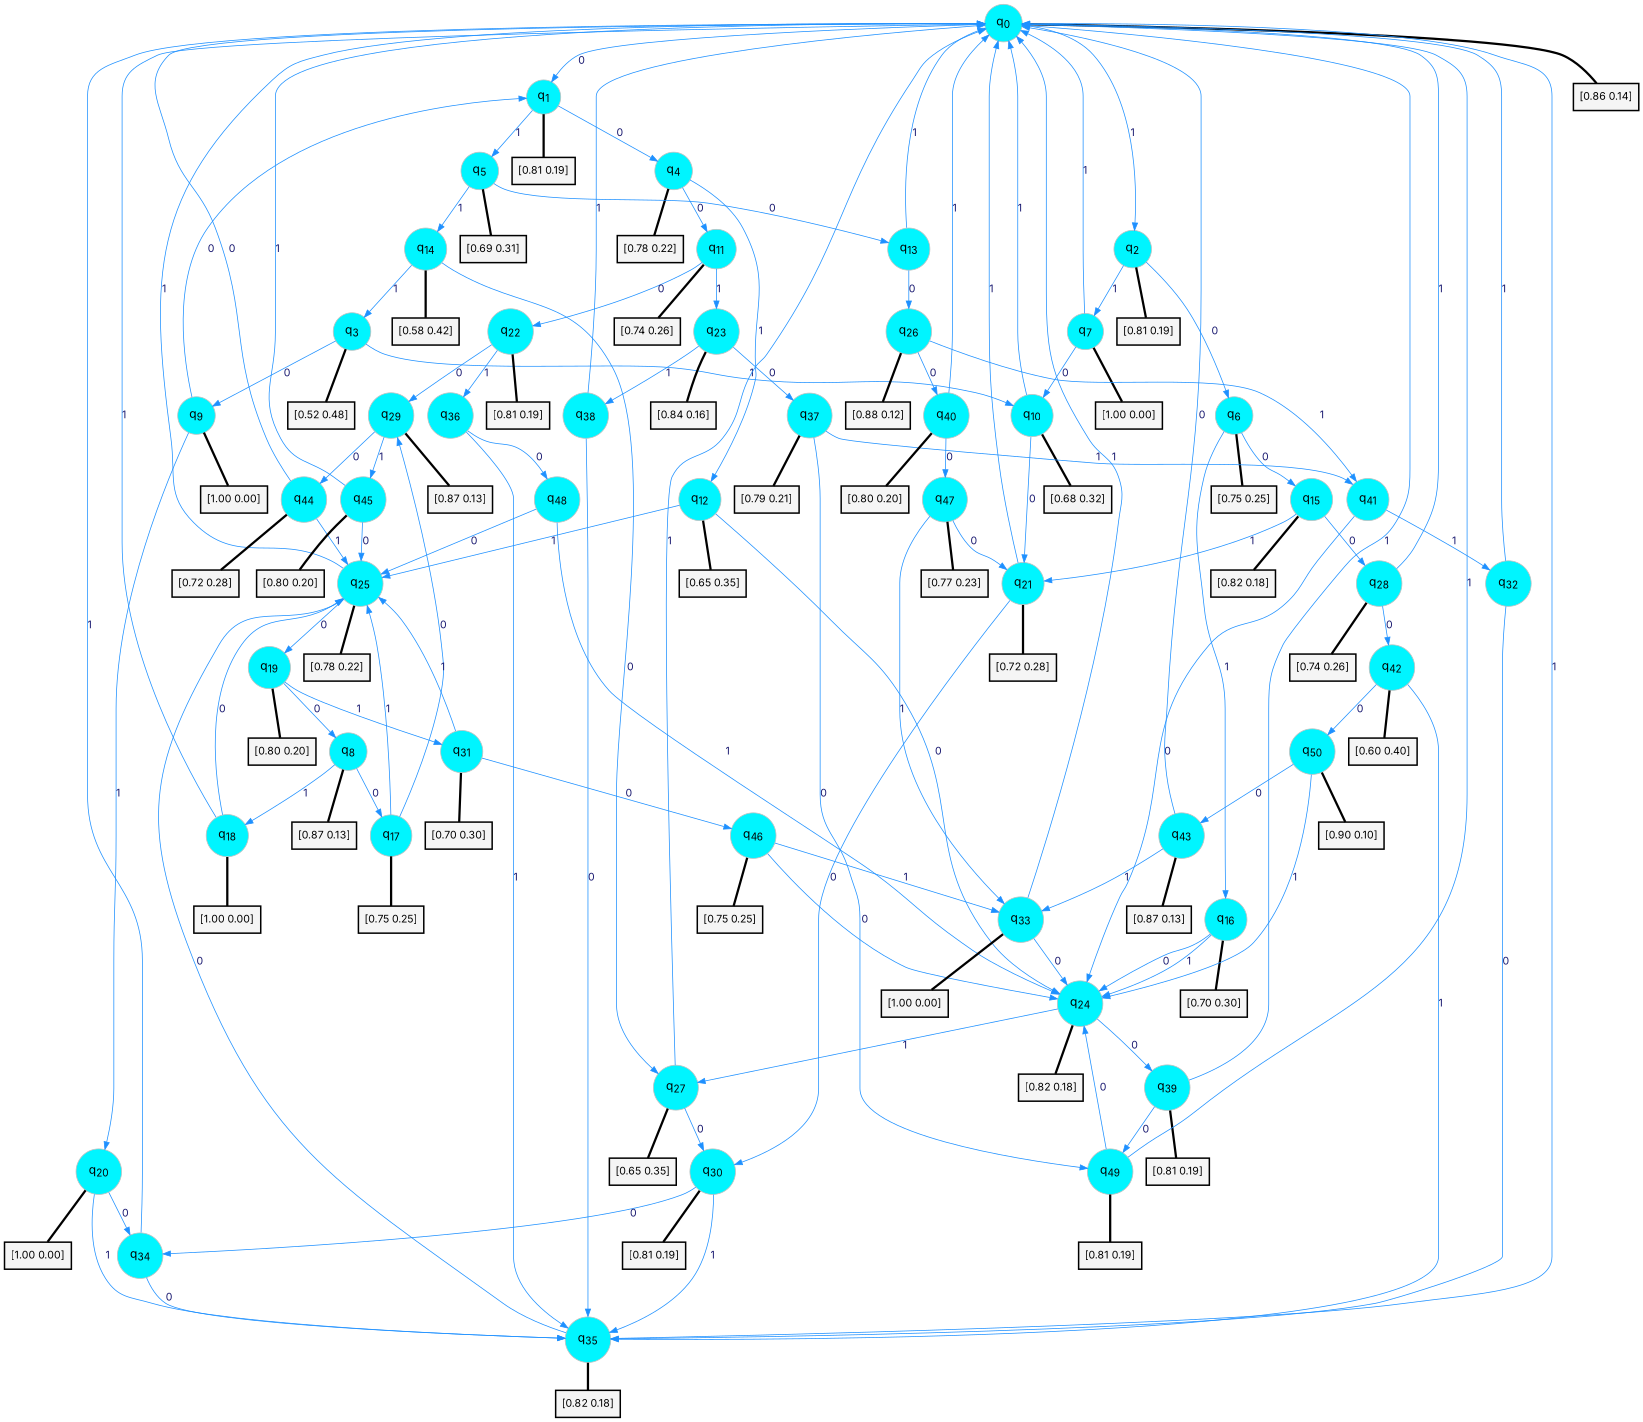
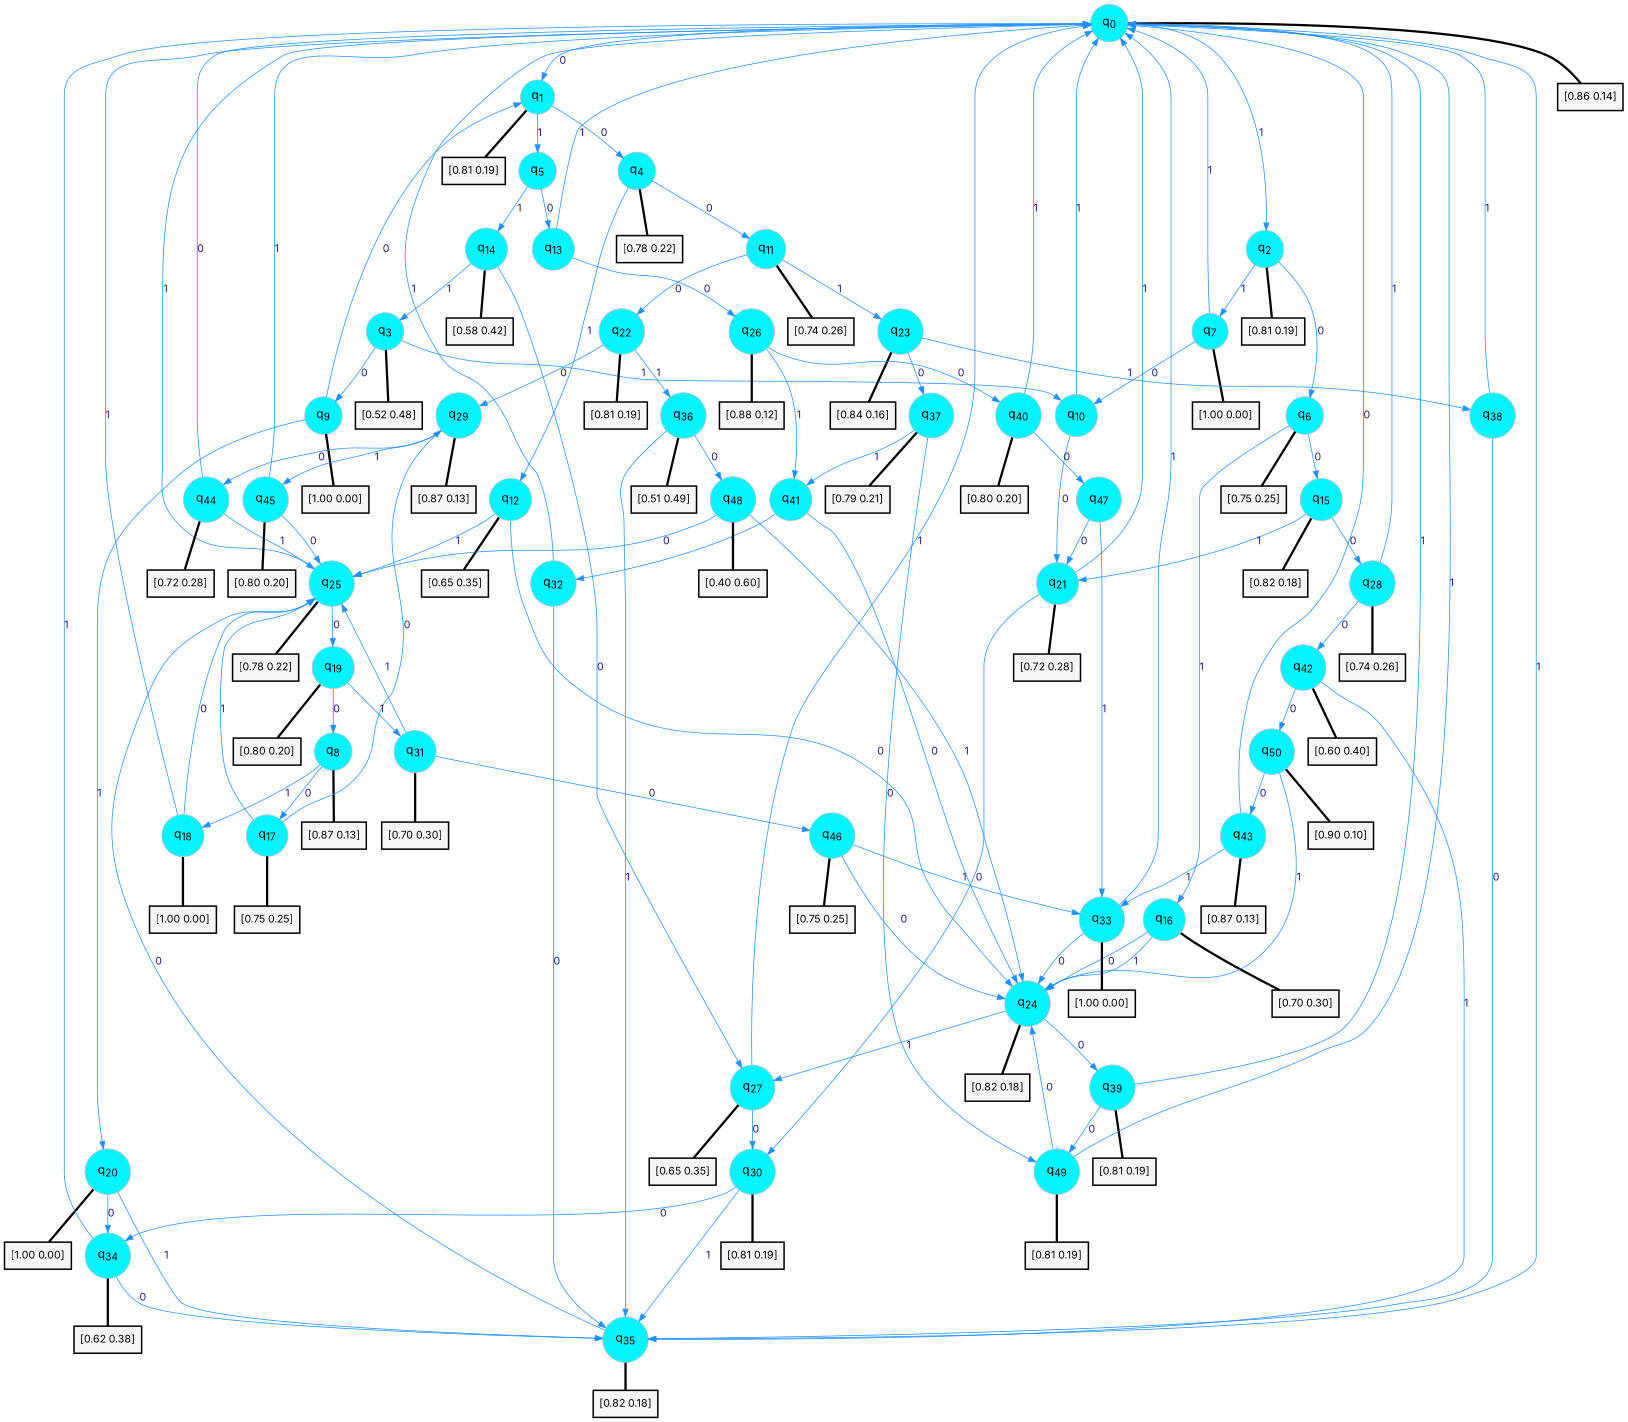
node "[0.69 0.31]": removed
node "[0.51 0.49]": added
node "[0.68 0.32]": removed
node "[0.40 0.60]": added
node "[0.77 0.23]": removed
node "[0.62 0.38]": added
